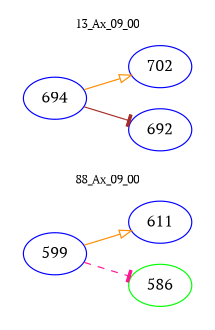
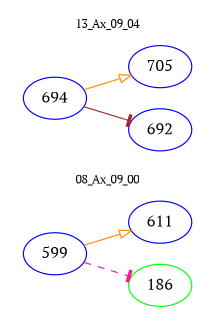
cluster "13_Ax_09_00": label "13_Ax_09_00" -> "13_Ax_09_04"
node "702": label "702" -> "705"
cluster "88_Ax_09_00": label "88_Ax_09_00" -> "08_Ax_09_00"
node "586": label "586" -> "186"
